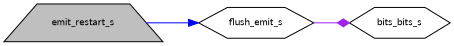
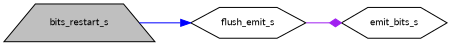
node "emit_restart_s": label "emit_restart_s" -> "bits_restart_s"
node "bits_bits_s": label "bits_bits_s" -> "emit_bits_s"
